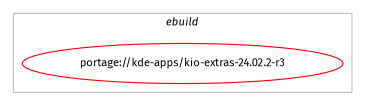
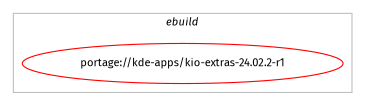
node "portage://kde-apps/kio-extras-24.02.2-r3": label "portage://kde-apps/kio-extras-24.02.2-r3" -> "portage://kde-apps/kio-extras-24.02.2-r1"
